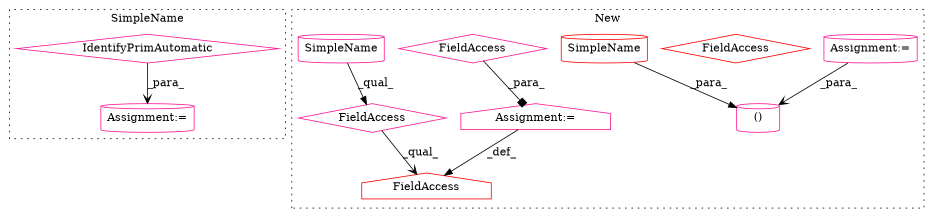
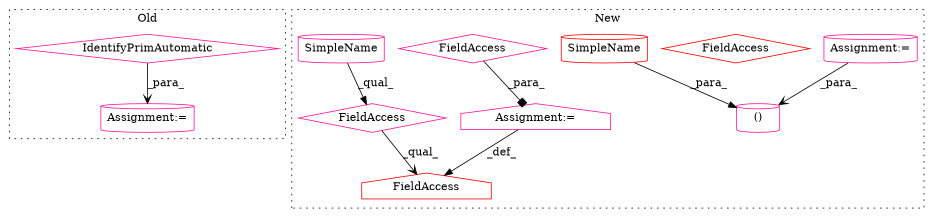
cluster "SimpleName": label "SimpleName" -> "Old"
